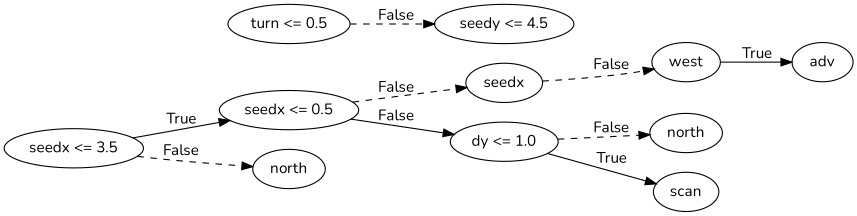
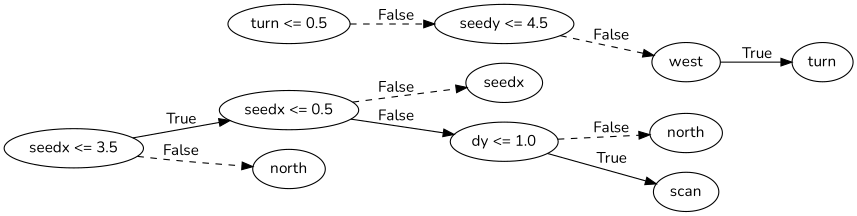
node "adv": label "adv" -> "turn"
edge "seedx" -> "west": now "seedy <= 4.5" -> "west"
